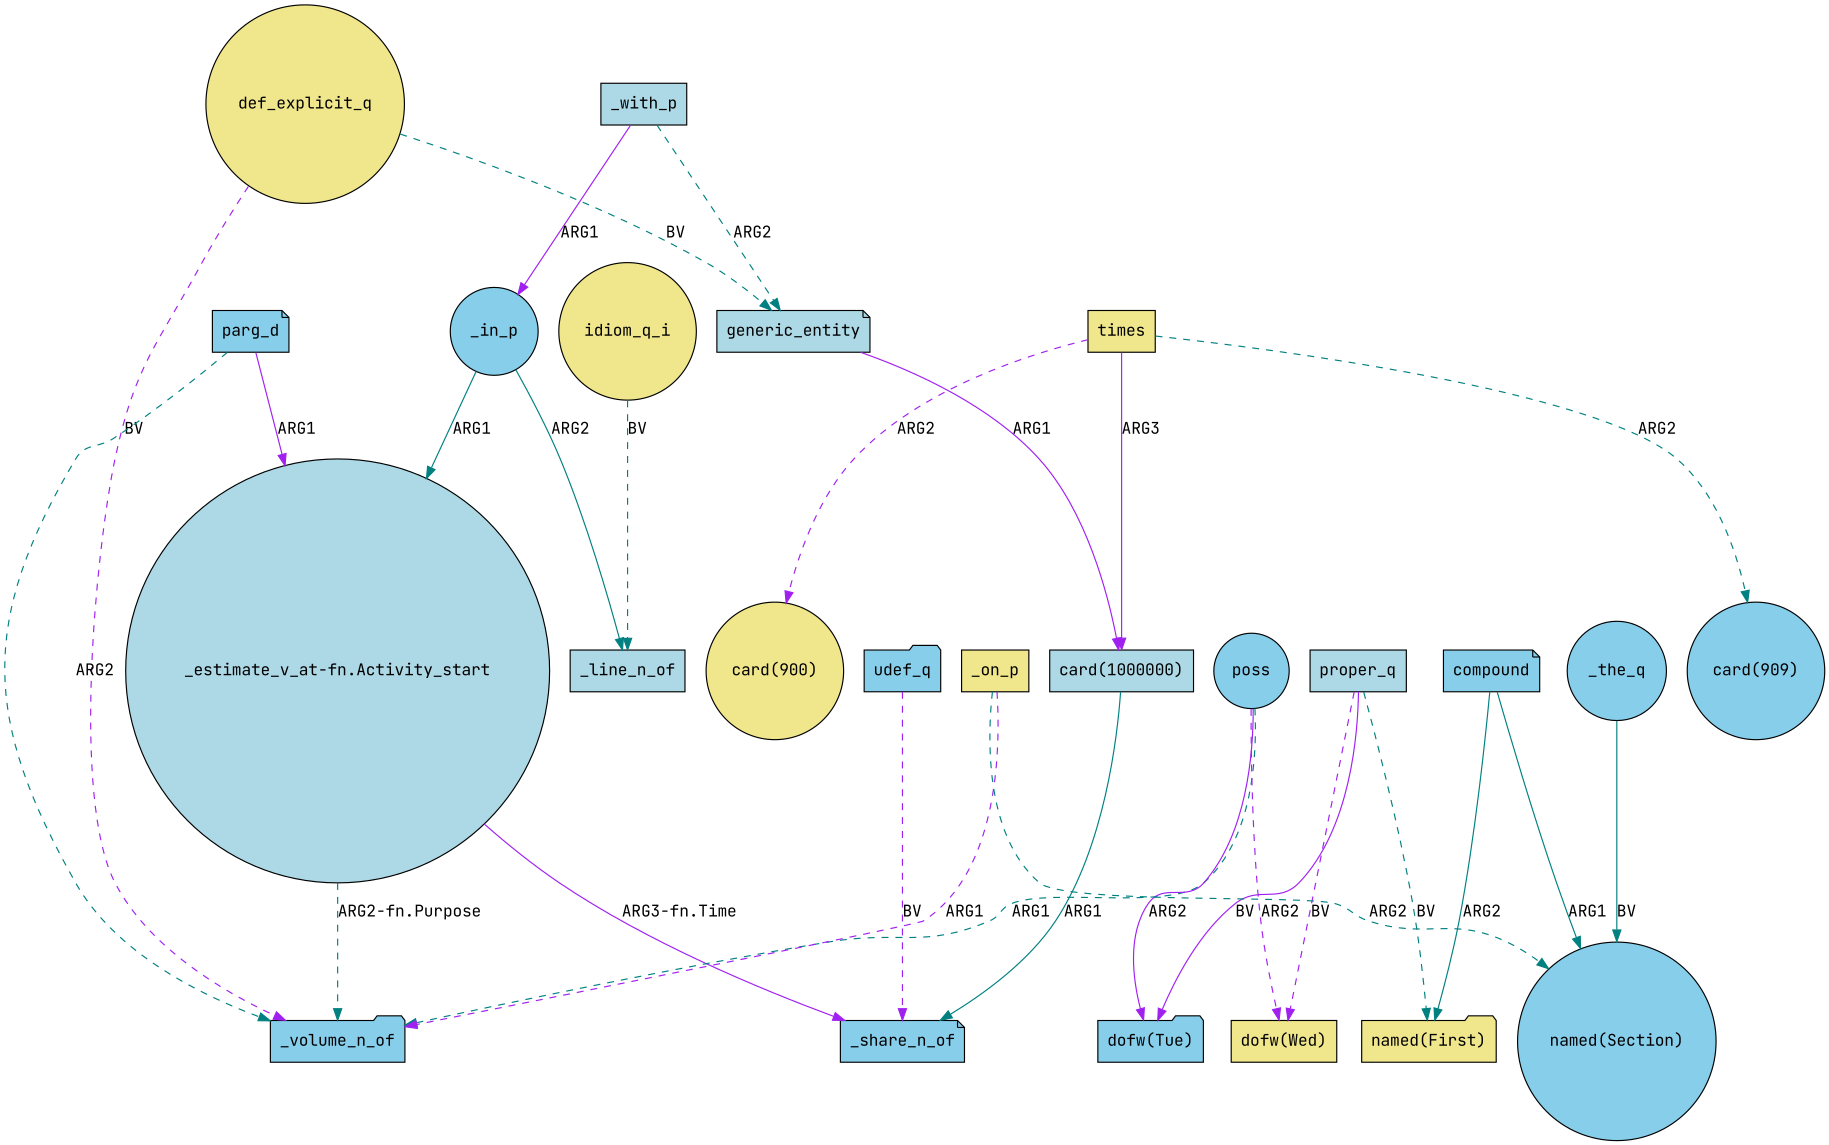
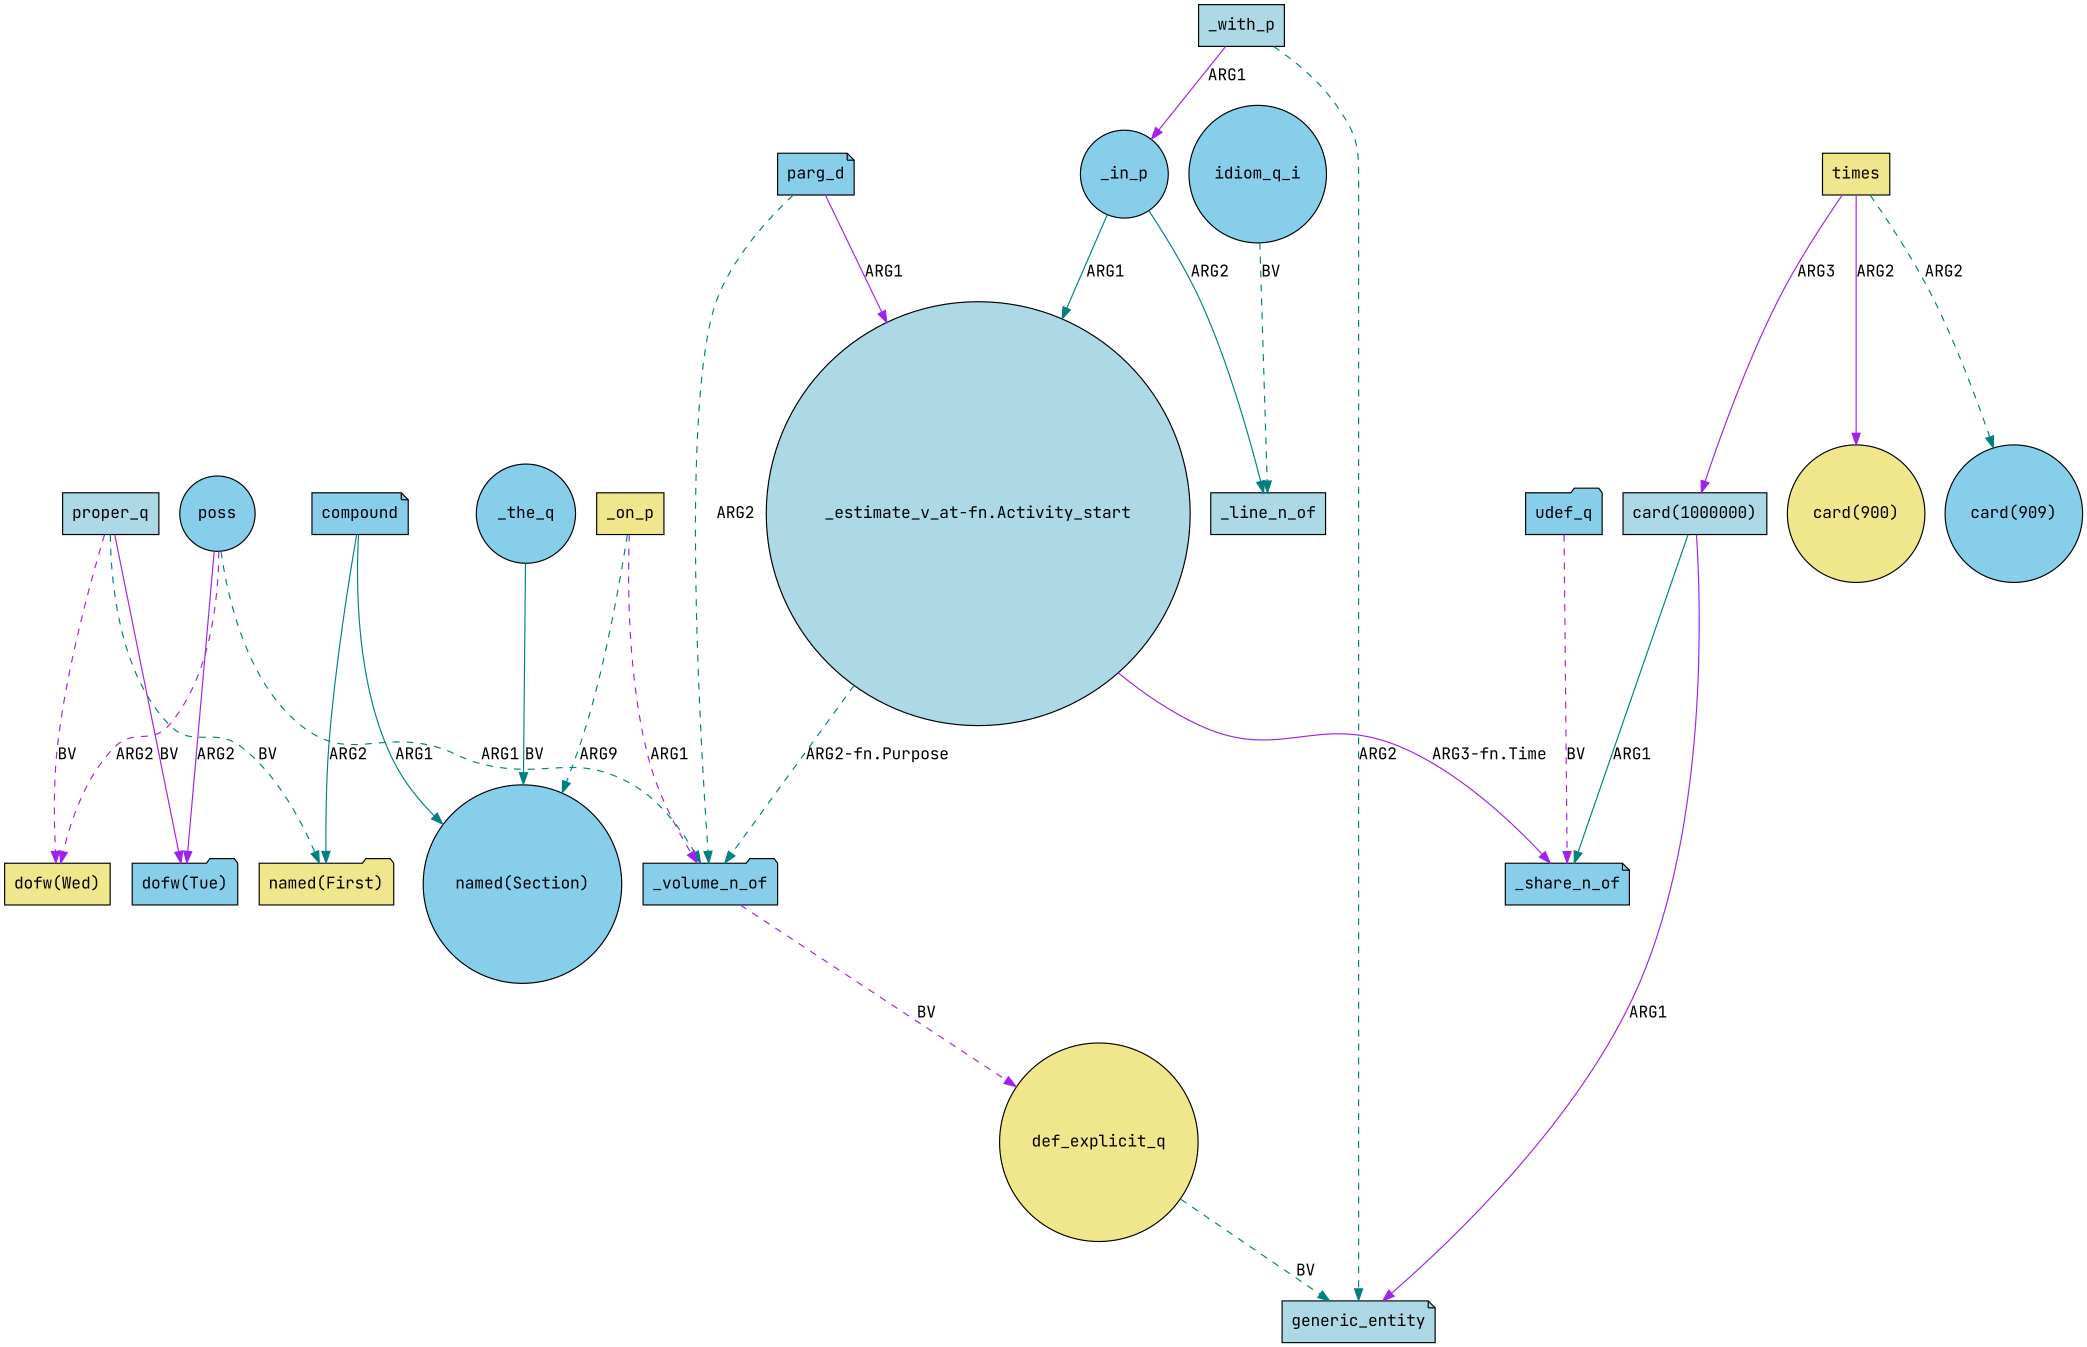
node "idiom_q_i": fillcolor khaki -> skyblue
edge "times" -> "card(900)": style dashed -> solid
edge "generic_entity" -> "card(1000000)": reversed
edge "def_explicit_q" -> "_volume_n_of": reversed
edge "_on_p" -> "named(Section)": label "ARG2" -> "ARG9"
